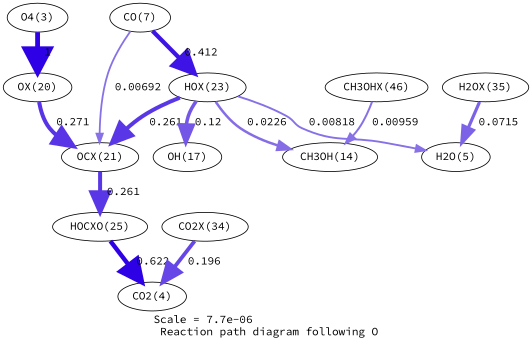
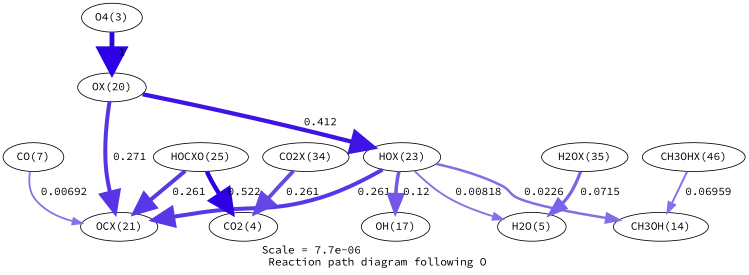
edge "CO(7)" -> "HOX(23)": now "OX(20)" -> "HOX(23)"
edge "CH3OHX(46)" -> "CH3OH(14)": label " 0.00959" -> " 0.06959"
edge "OCX(21)" -> "HOCXO(25)": reversed
edge "HOCXO(25)" -> "CO2(4)": label " 0.622" -> " 0.522"
edge "CO2X(34)" -> "CO2(4)": label " 0.196" -> " 0.261"
